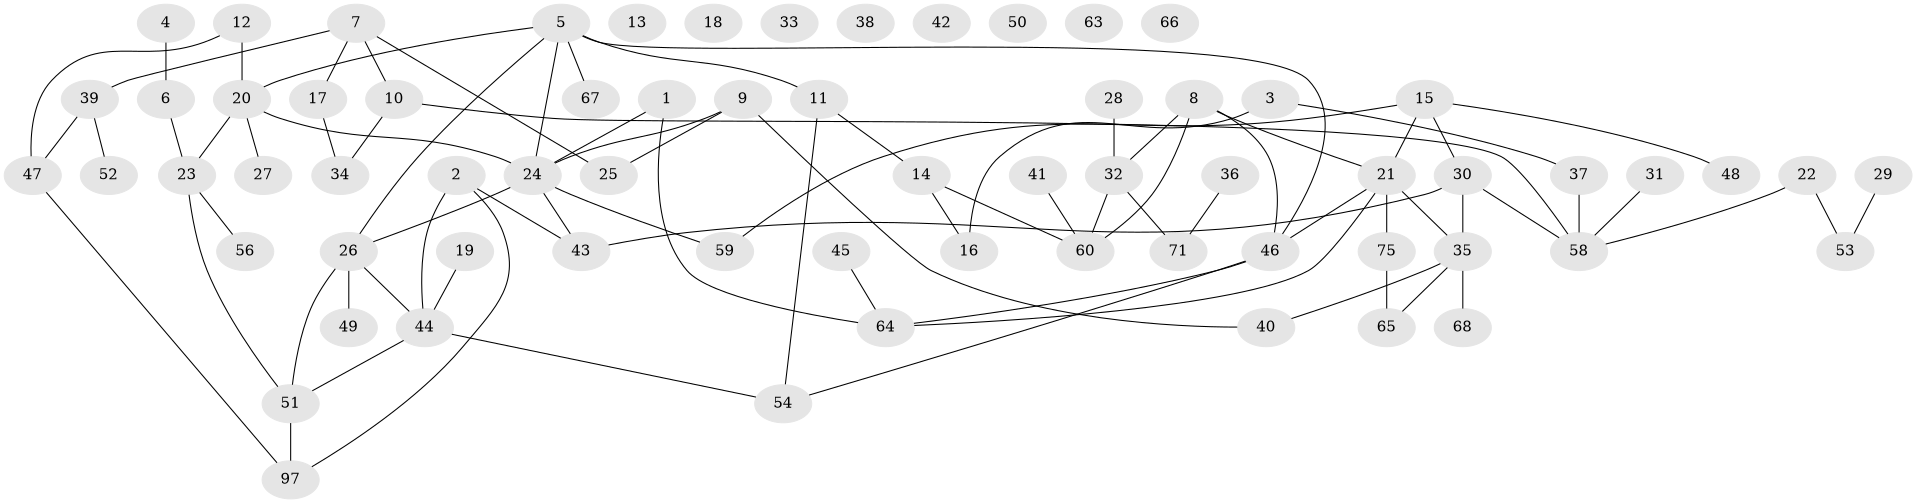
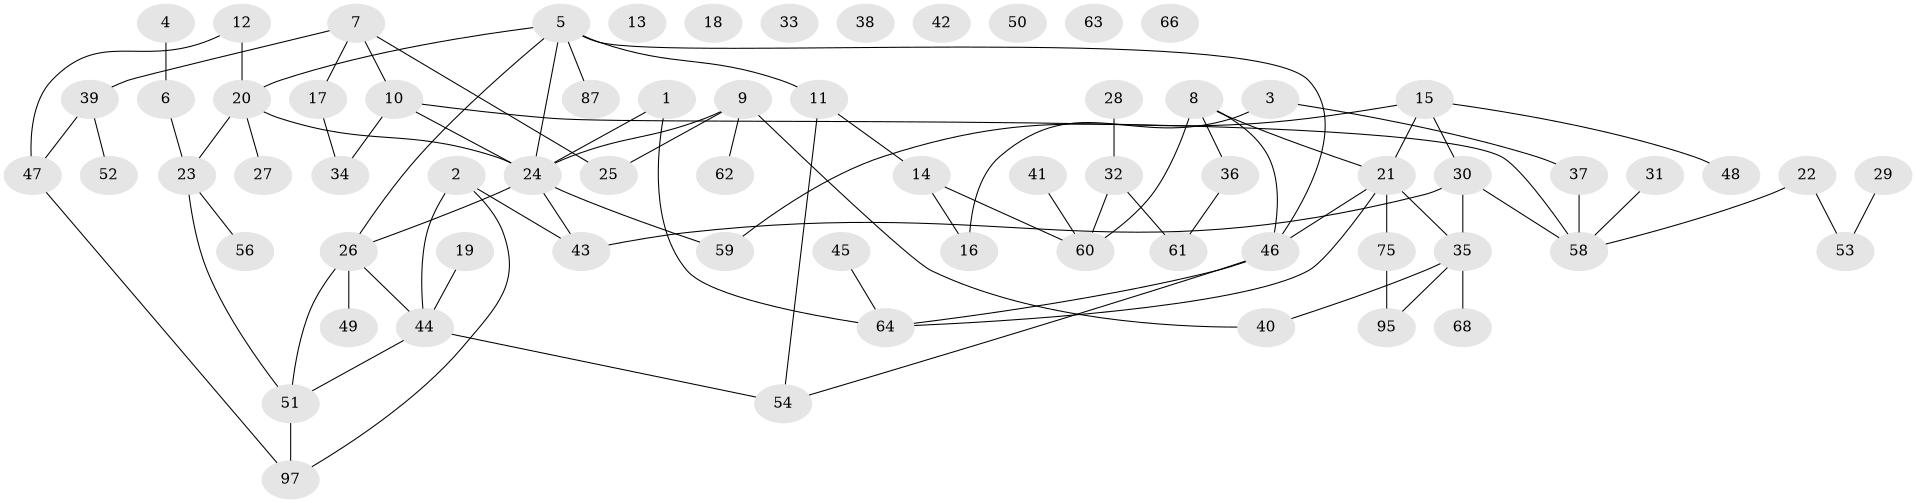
node "67": label "67" -> "87"
edge "10" -- "24": added
edge "8" -- "32": now "8" -- "36"
node "62": added
node "71": label "71" -> "61"
node "65": label "65" -> "95"
